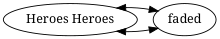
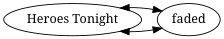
node "Heroes Heroes": label "Heroes Heroes" -> "Heroes Tonight"
